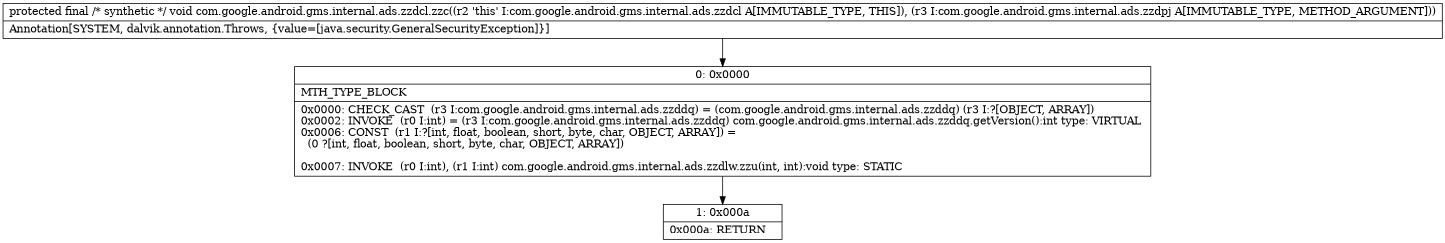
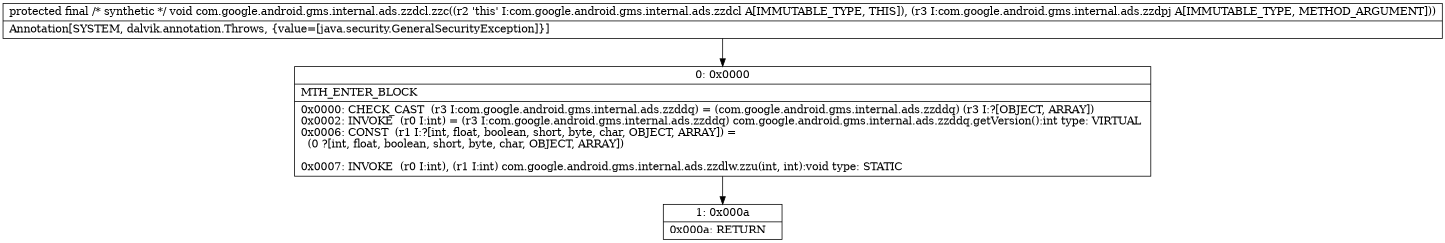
node "0: 0x0000": text "MTH_TYPE_BLOCK" -> "MTH_ENTER_BLOCK"
